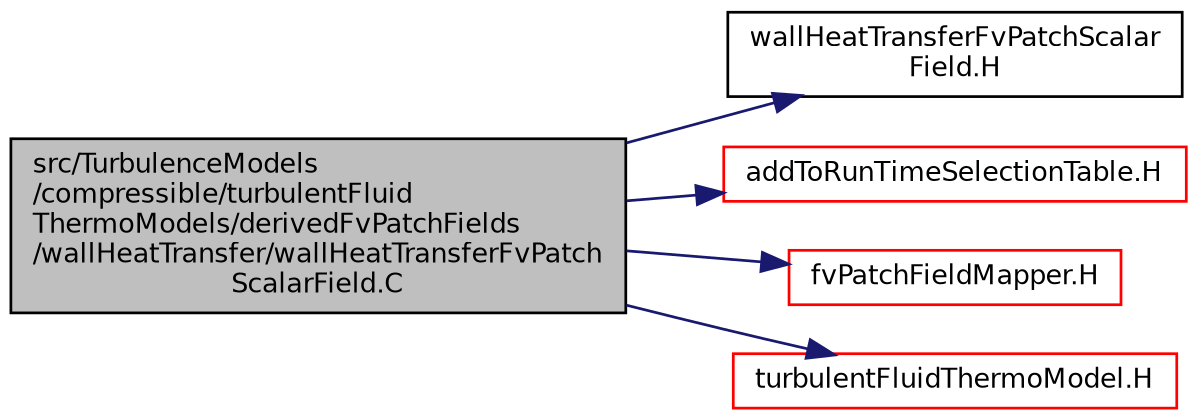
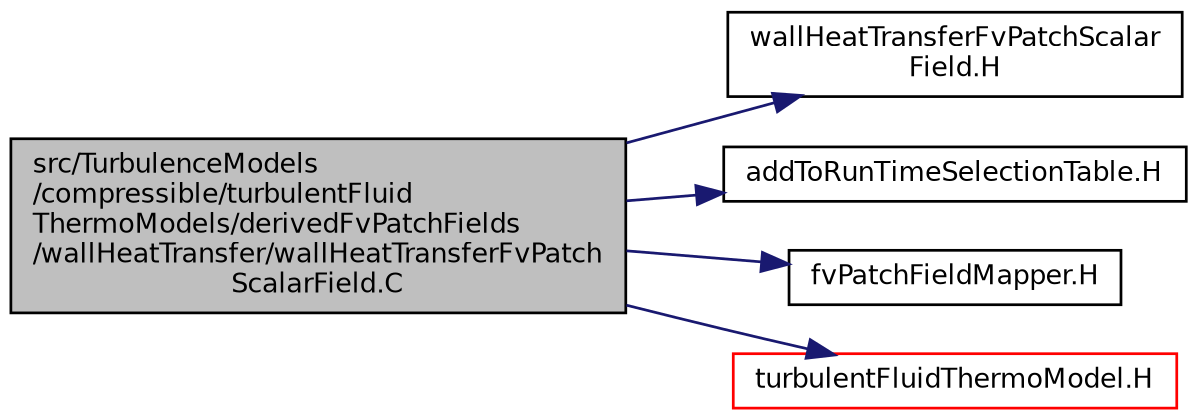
node "addToRunTimeSelectionTable.H": color red -> black
node "fvPatchFieldMapper.H": color red -> black
